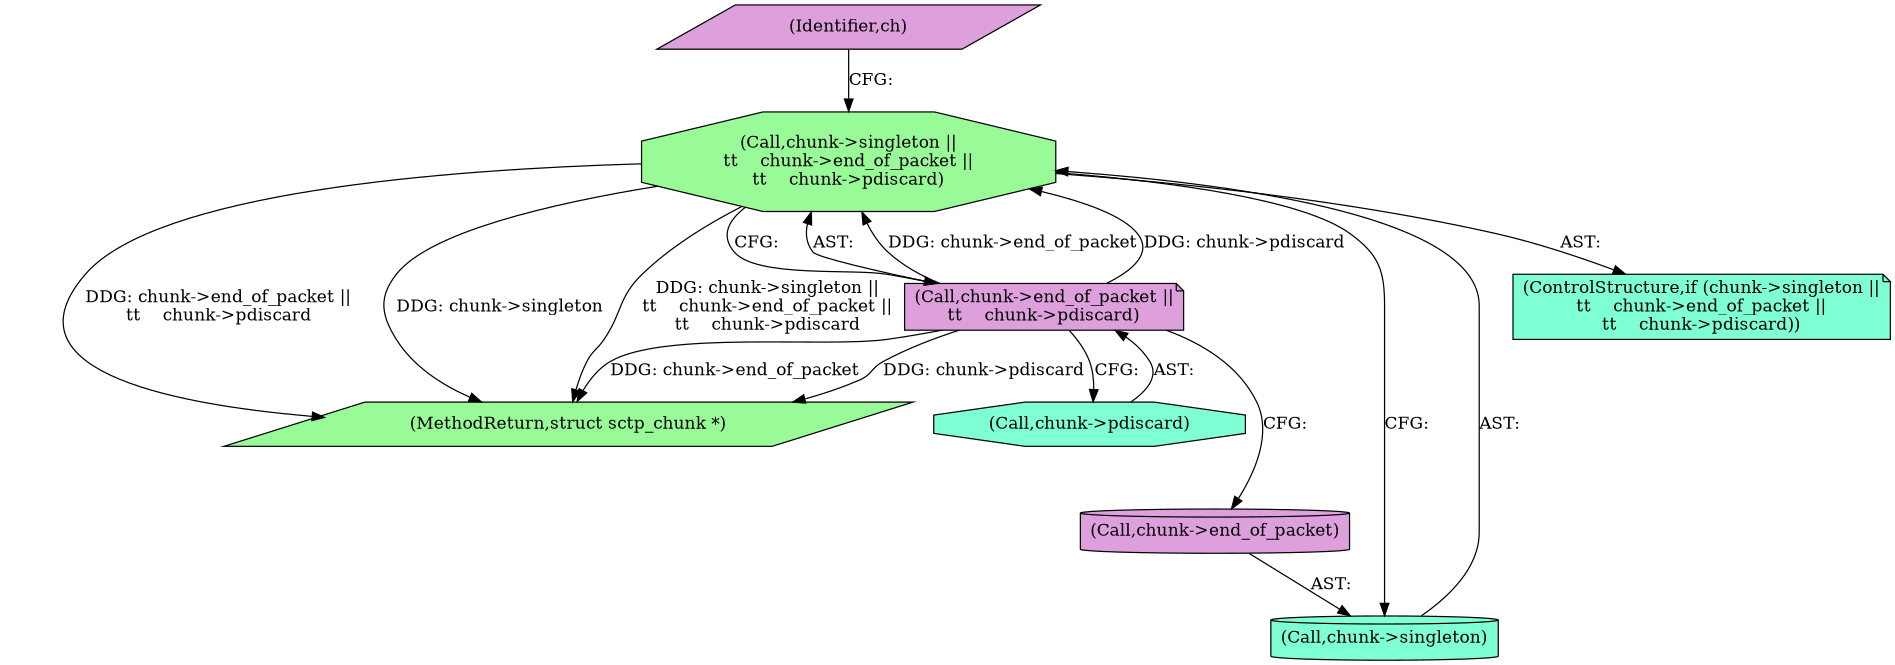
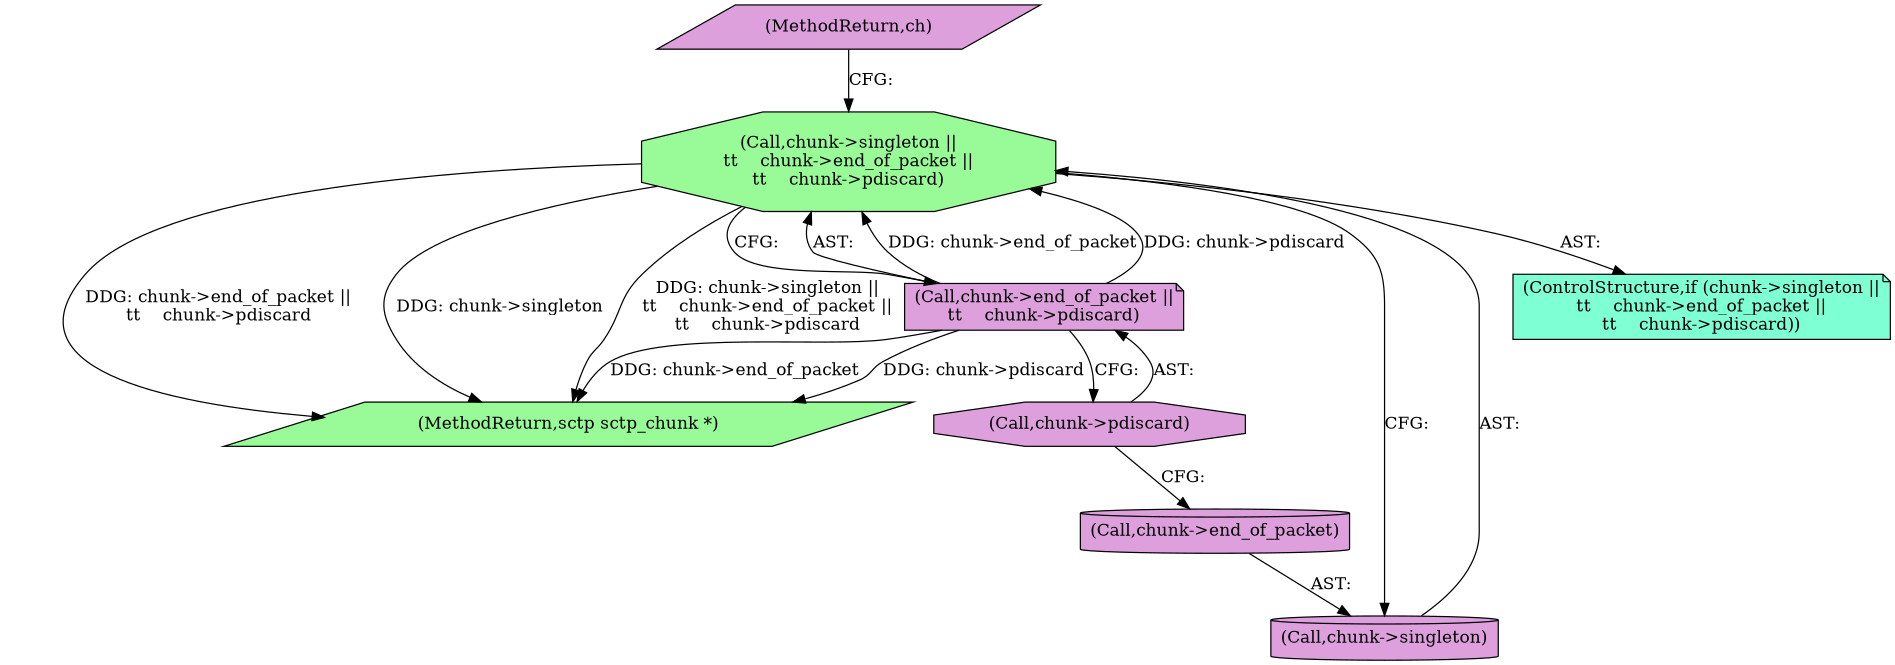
node "(Identifier,ch)": label "(Identifier,ch)" -> "(MethodReturn,ch)"
edge "(Call,chunk->end_of_packet || tt    chunk->pdiscard)" -> "(Call,chunk->end_of_packet)": now "(Call,chunk->pdiscard)" -> "(Call,chunk->end_of_packet)"
node "(MethodReturn,struct sctp_chunk *)": label "(MethodReturn,struct sctp_chunk *)" -> "(MethodReturn,sctp sctp_chunk *)"
node "(Call,chunk->pdiscard)": fillcolor aquamarine -> plum
node "(Call,chunk->singleton)": fillcolor aquamarine -> plum
